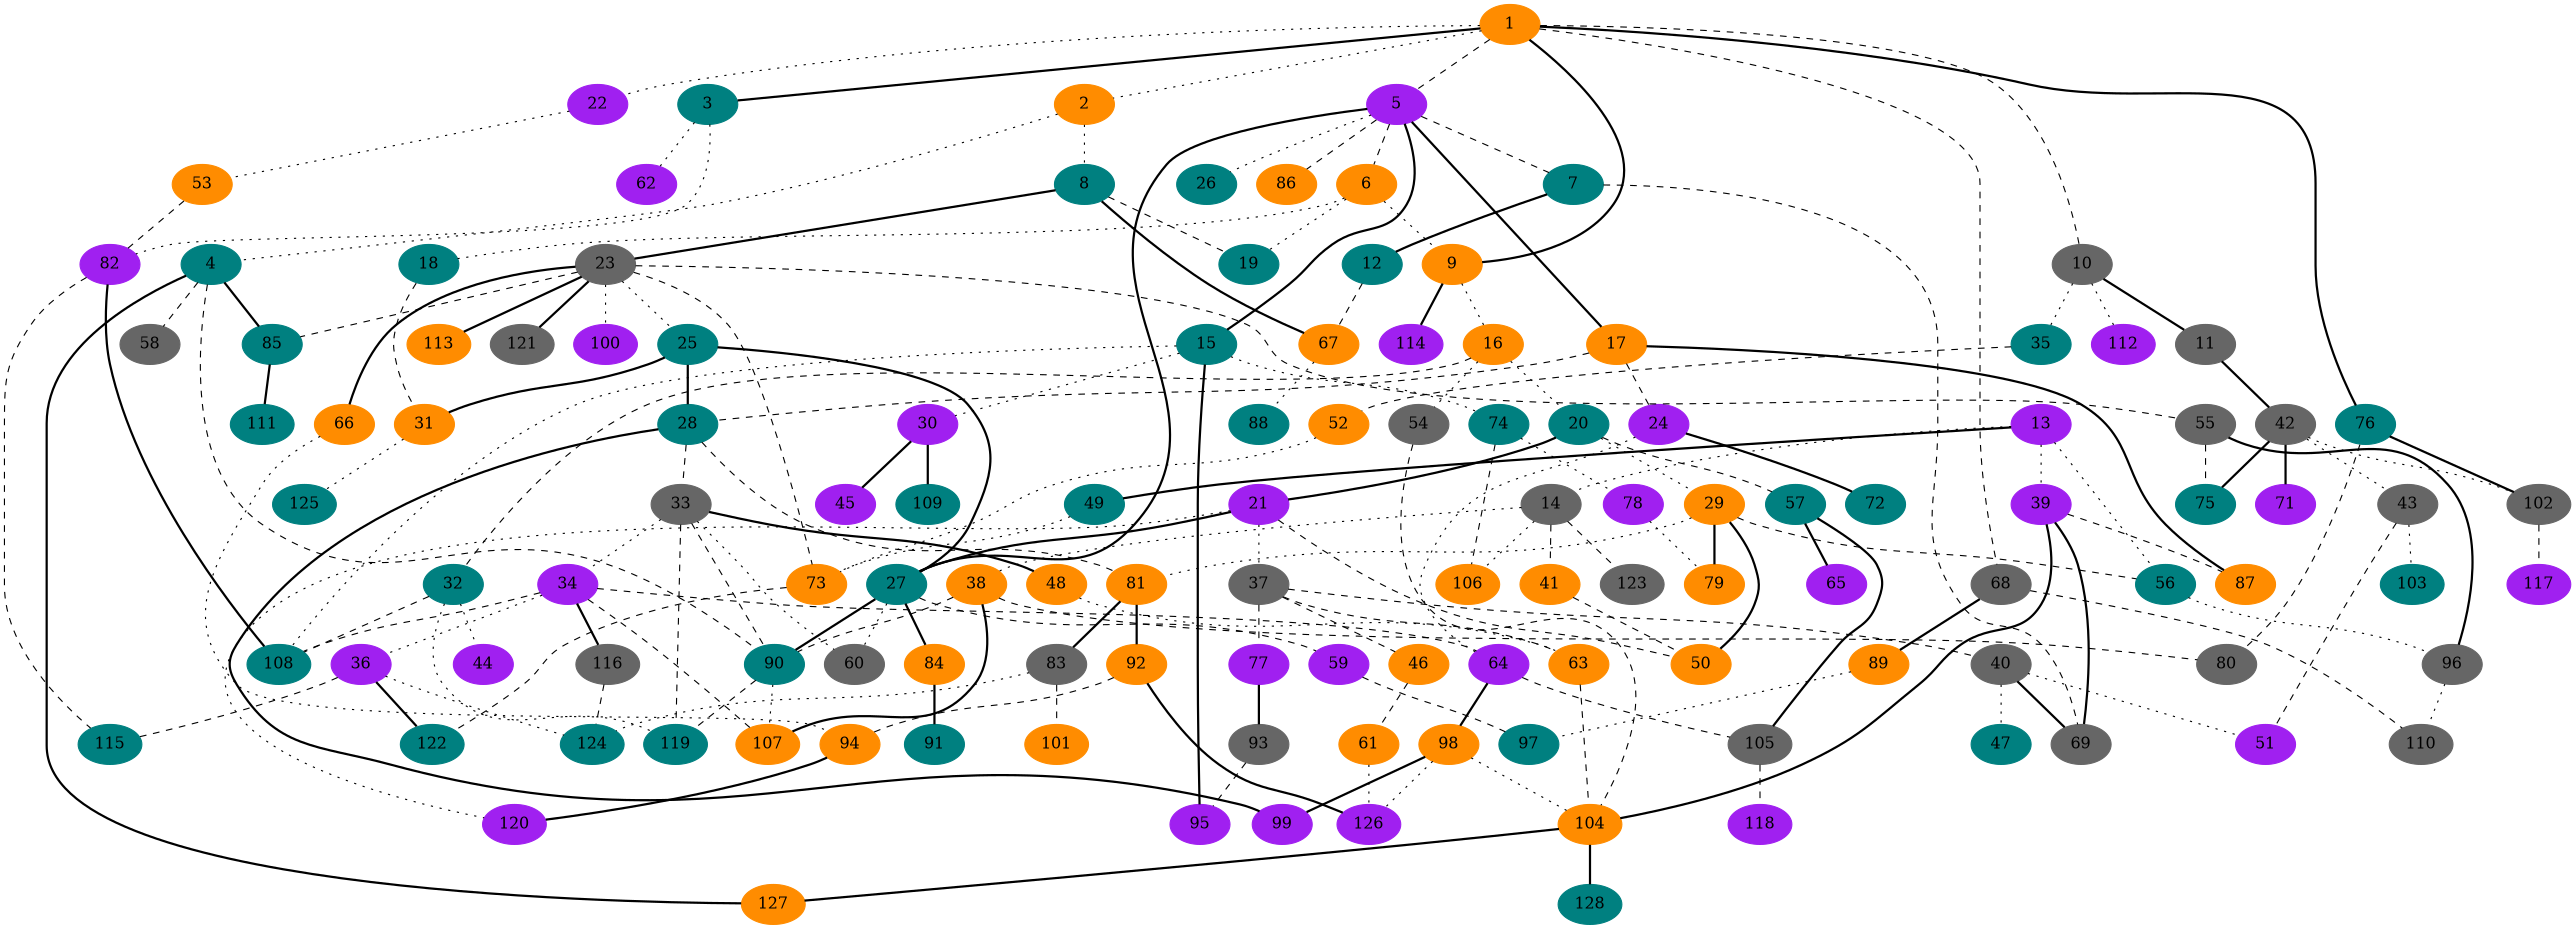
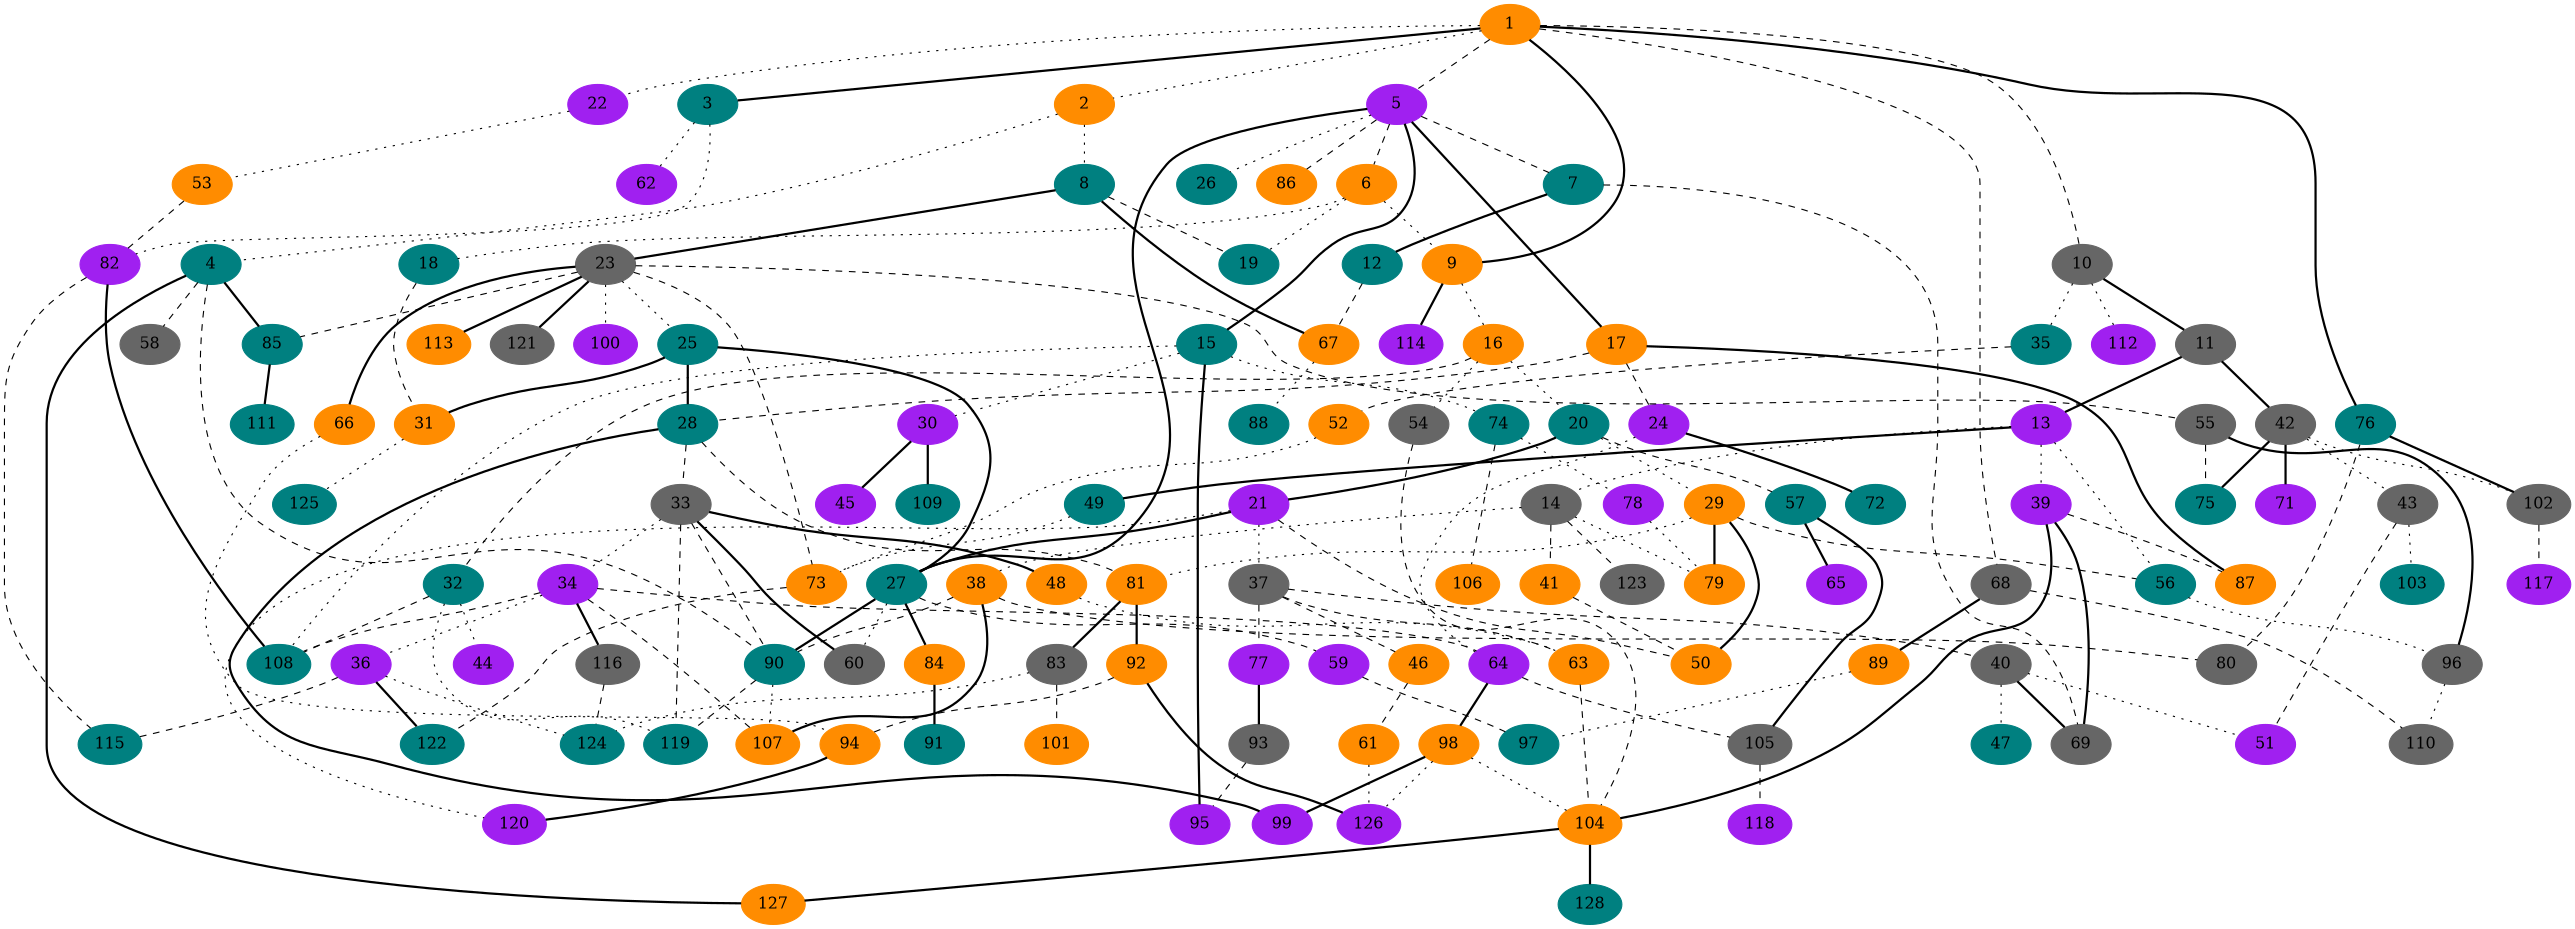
edge "11" -- "13": added
edge "14" -- "106": now "14" -- "79"
edge "33" -- "60": style dotted -> bold
